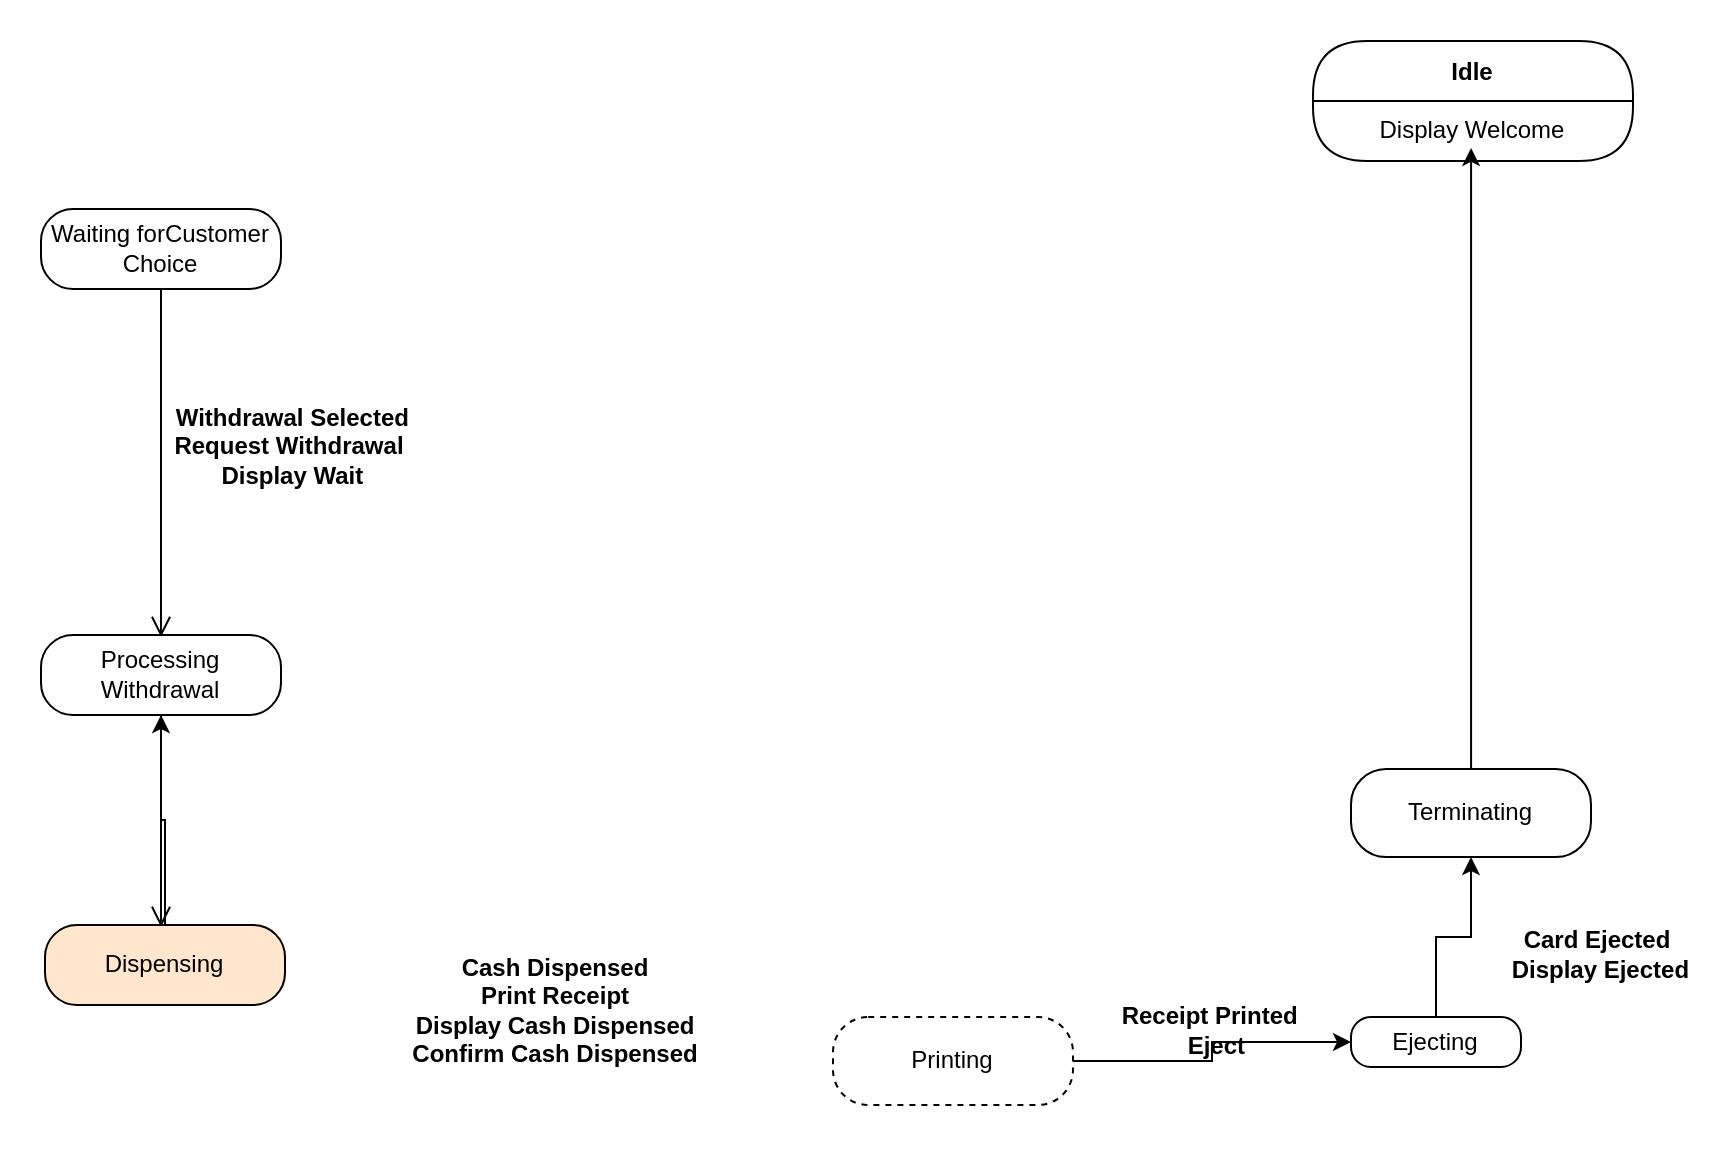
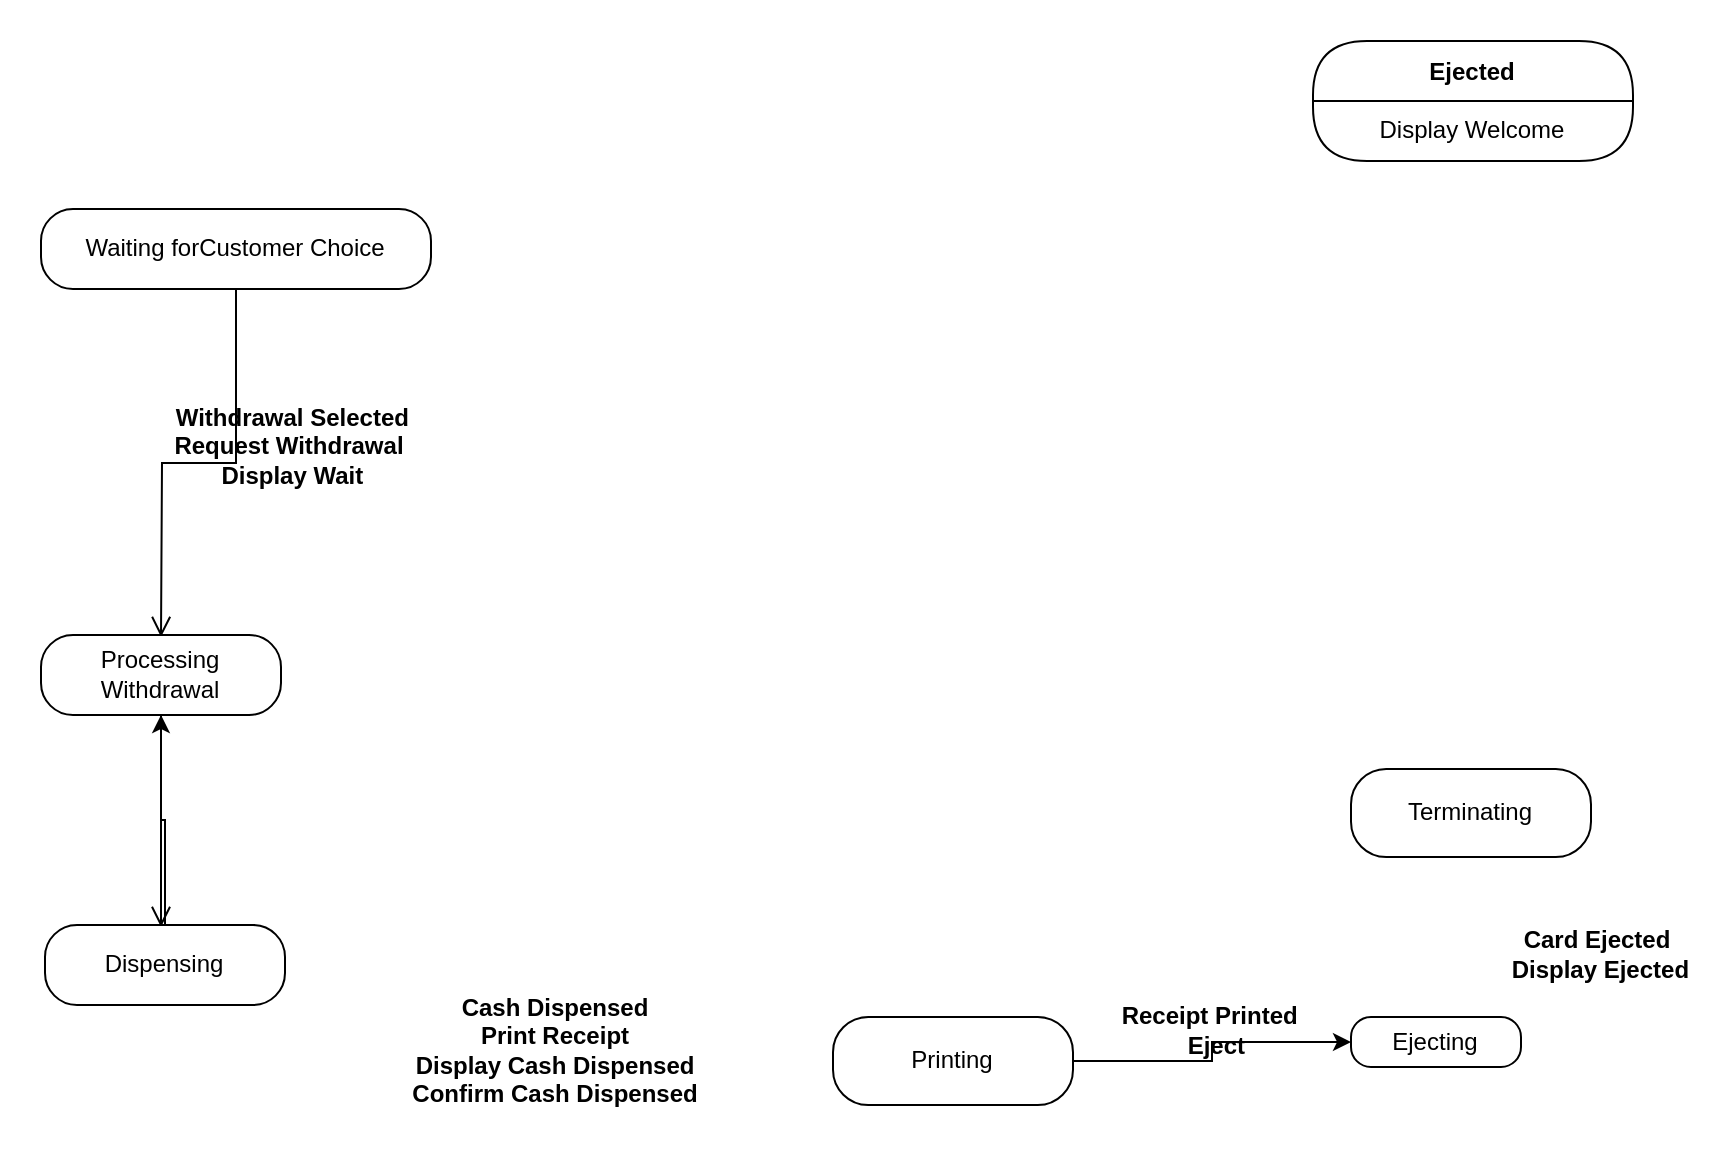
node "Idle": label "Idle" -> "Ejected"
node "Waiting forCustomer Choice": size 240x80 -> 390x80
edge "Terminating" -> "Display Welcome": removed
edge "Ejecting" -> "Terminating": removed
node "Dispensing": fillcolor #ffe6cc -> #ffffff
node "Cash Dispensed Print Receipt Display Cash Dispensed Confirm Cash Dispensed": moved (554, 1011) -> (554, 1051)
node "Printing": style dashed -> solid
